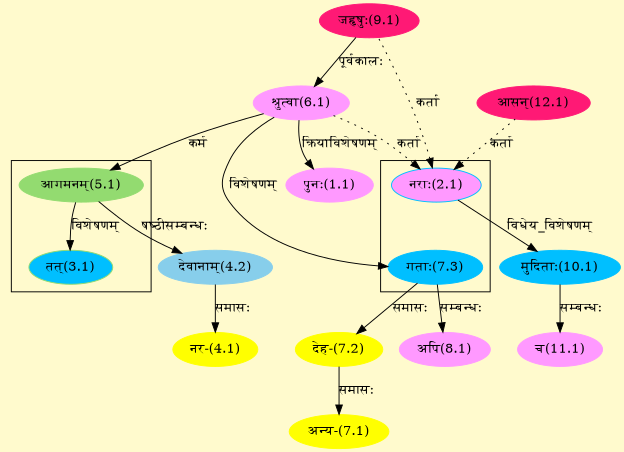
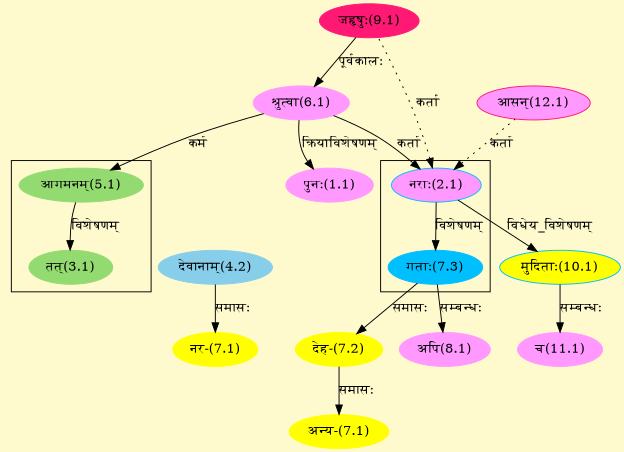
node "आसन्(12.1)": fillcolor #ff1975 -> #ff99ff
edge "श्रुत्वा(6.1)" -> "नराः(2.1)": style dotted -> solid
edge "श्रुत्वा(6.1)" -> "गताः(7.3)": now "नराः(2.1)" -> "गताः(7.3)"
edge "आगमनम्(5.1)" -> "देवानाम्(4.2)": removed, label "षष्ठीसम्बन्धः"
node "तत्(3.1)": fillcolor #00bfff -> #93db70
node "मुदिताः(10.1)": fillcolor #00bfff -> #ffff00
node "नर-(4.1)": label "नर-(4.1)" -> "नर-(7.1)"
